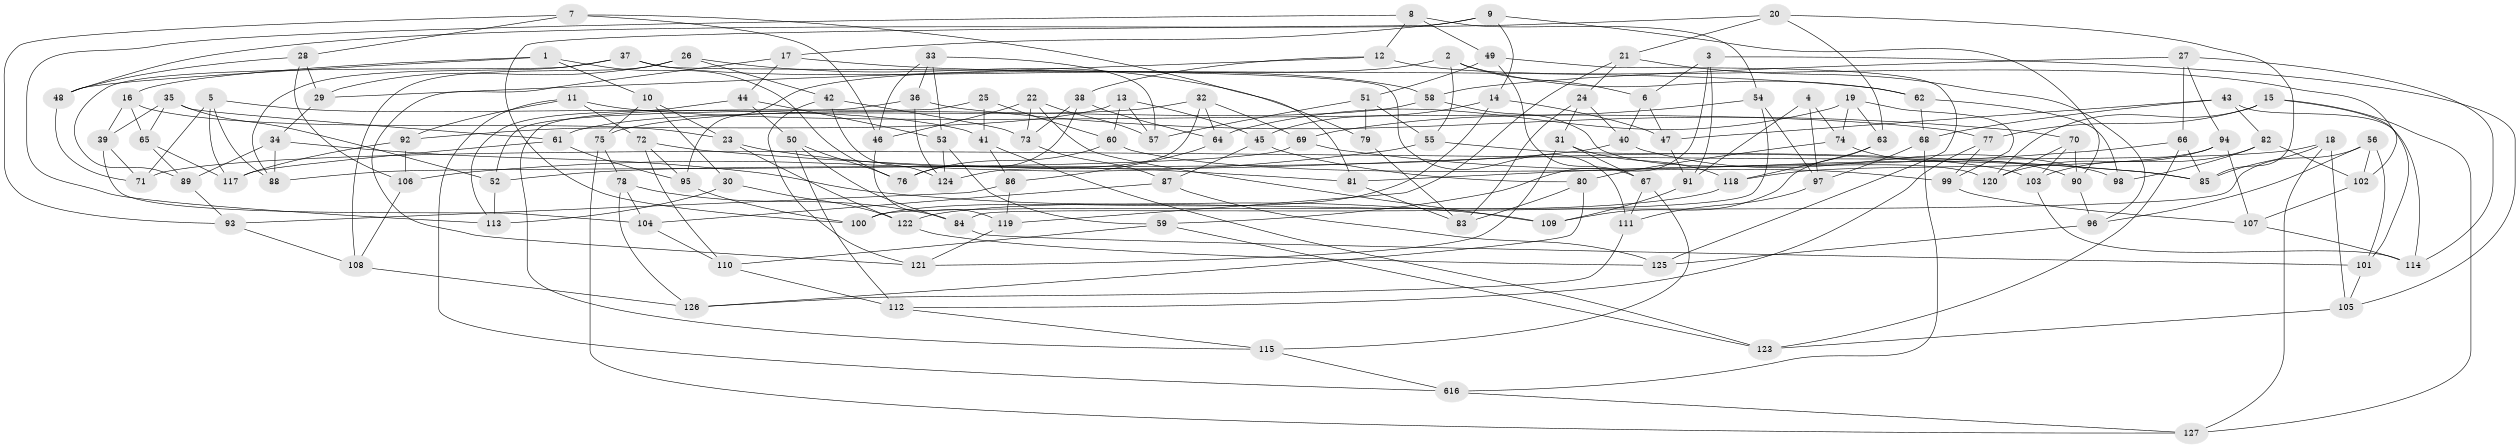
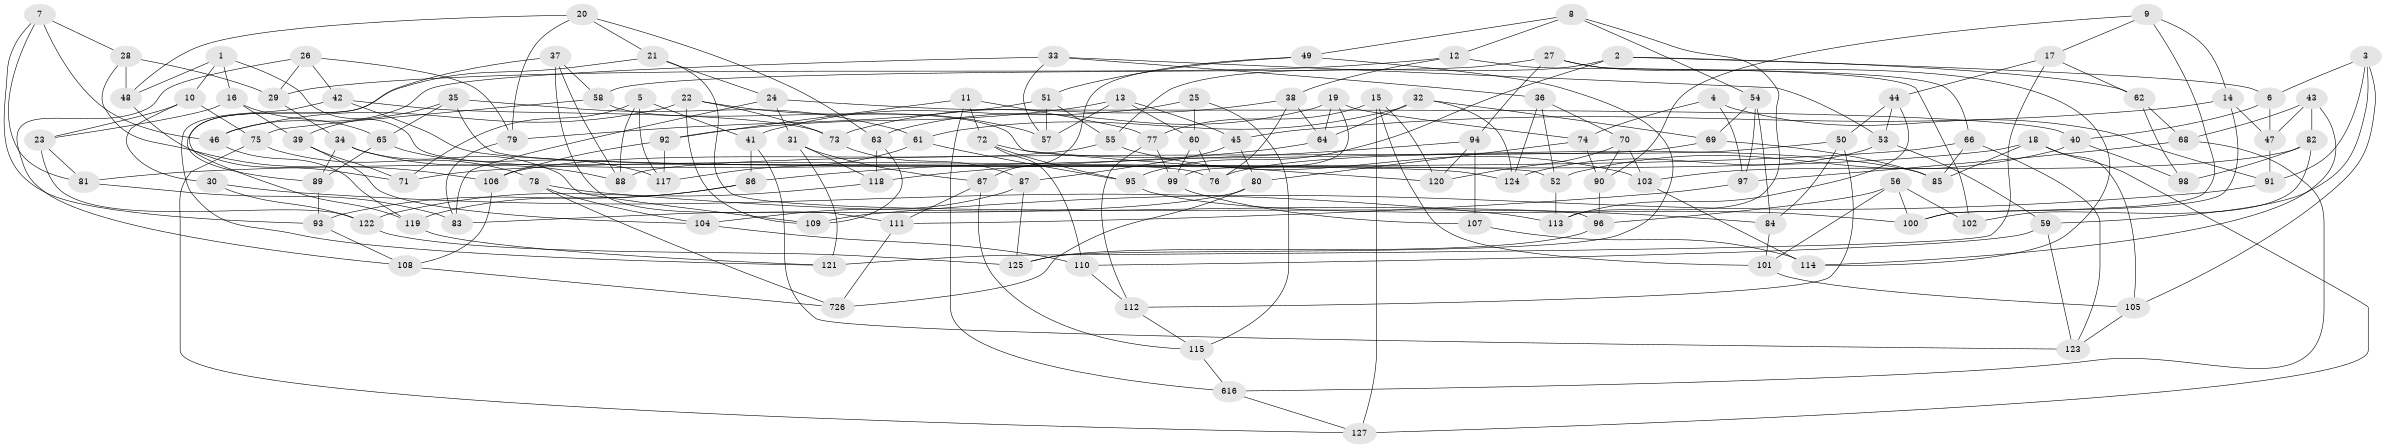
edge "20" -- "85": now "20" -- "79"
edge "102" -- "107": removed
node "126": label "126" -> "726"
